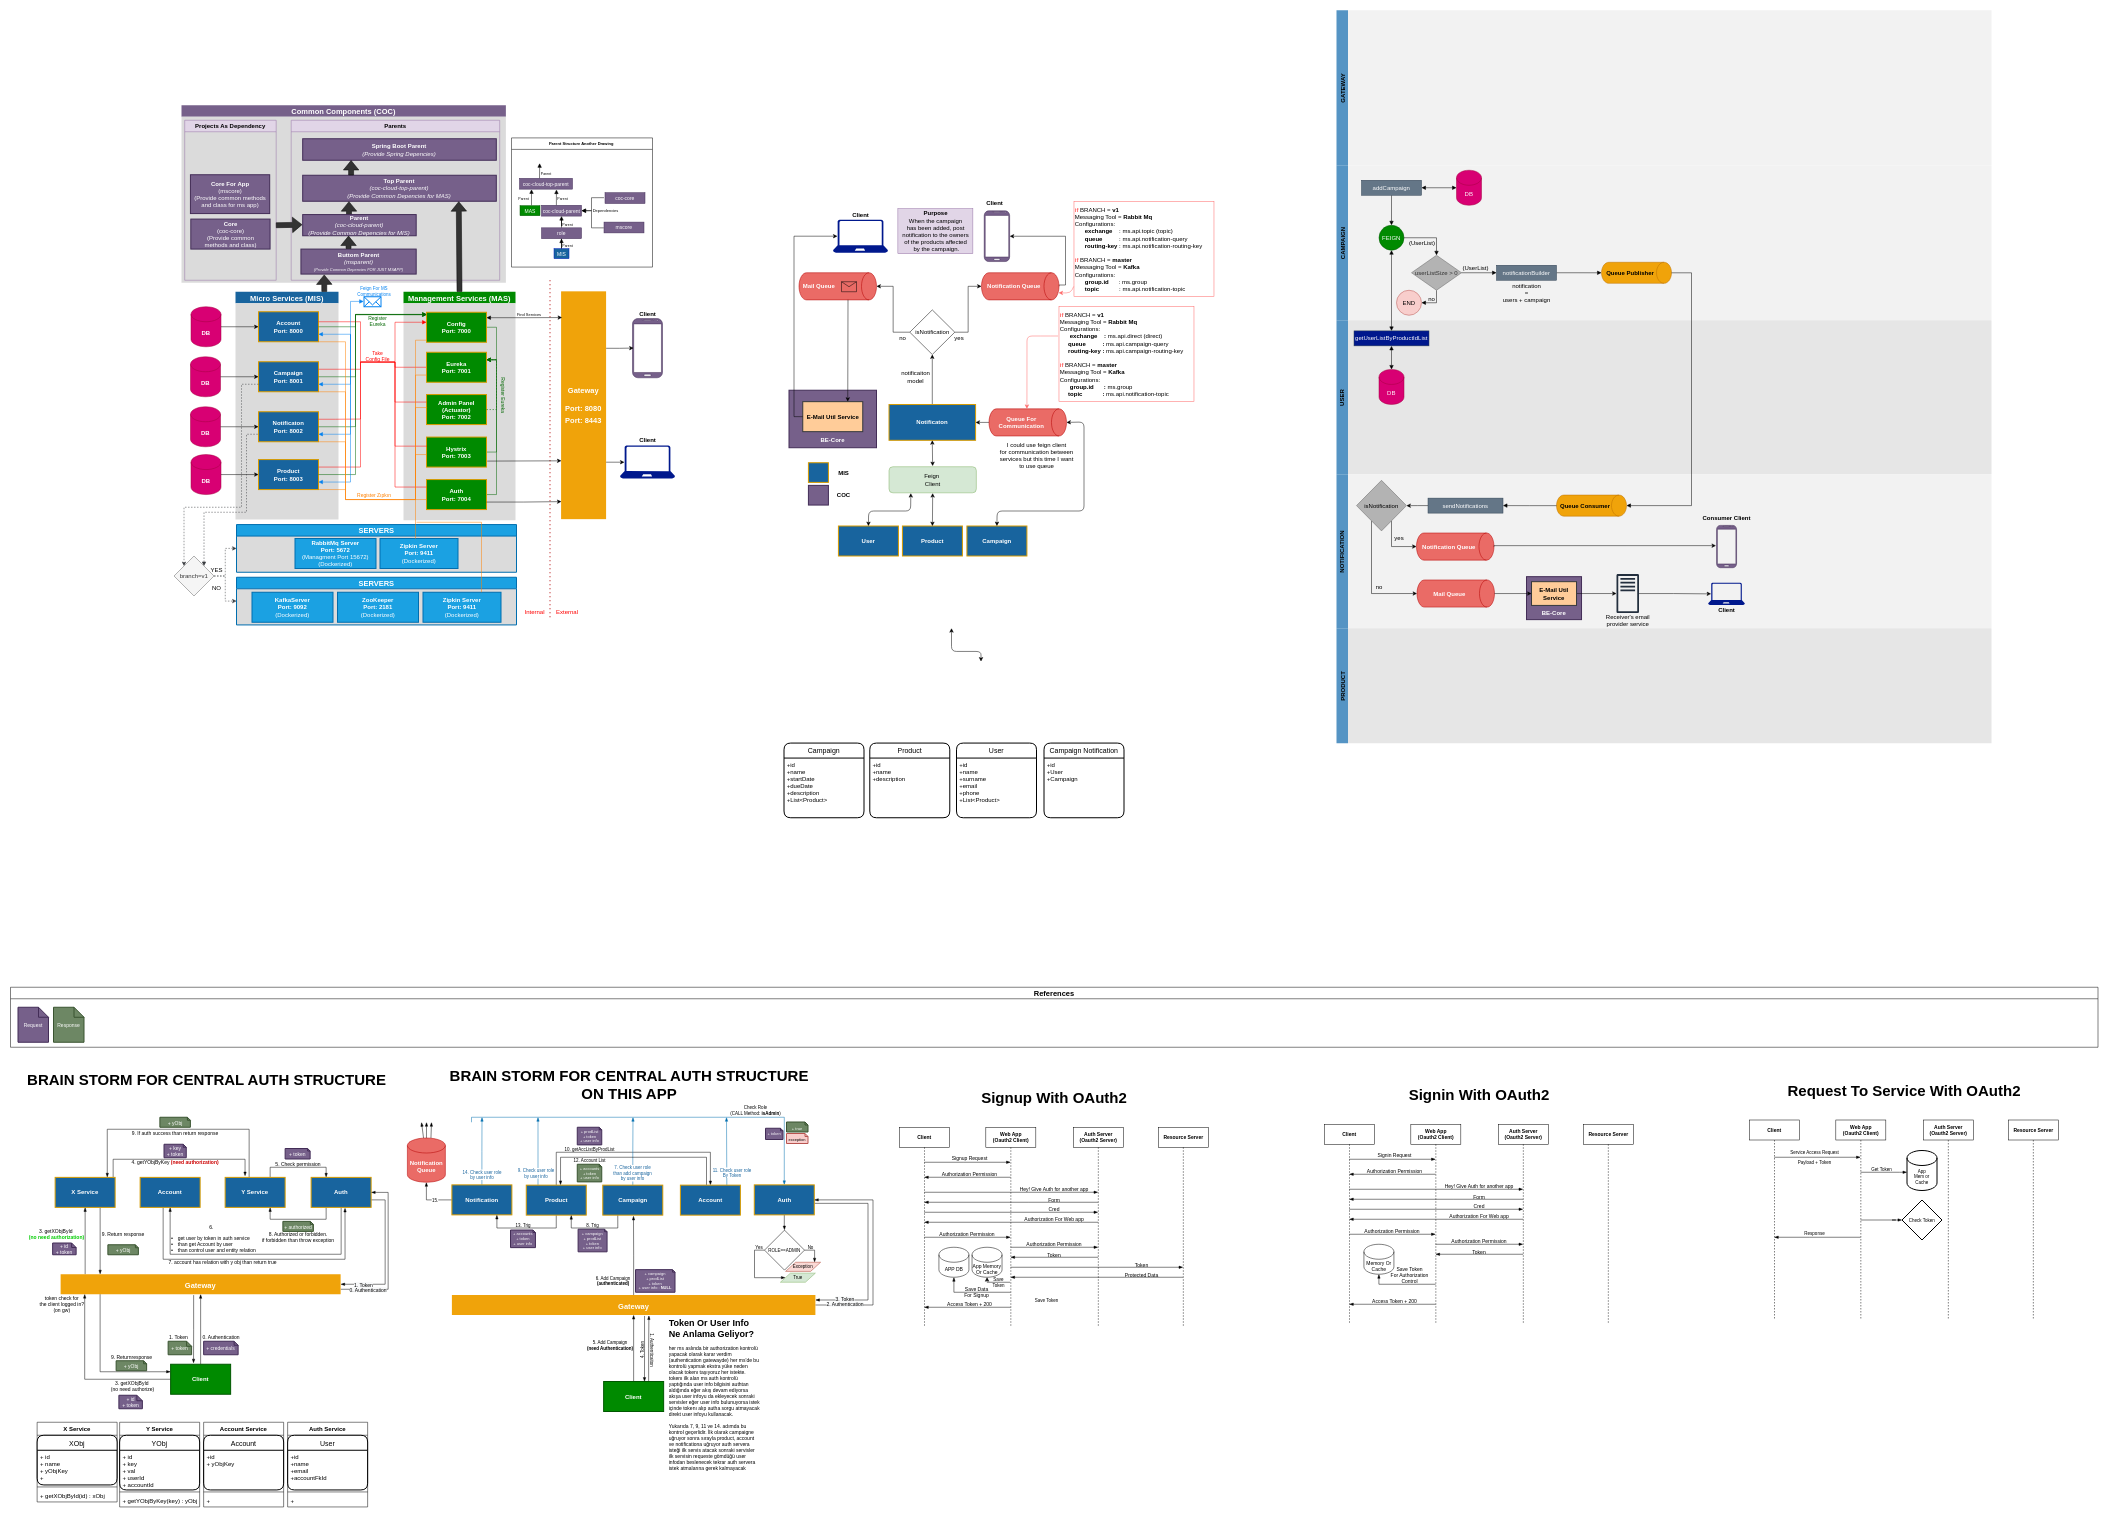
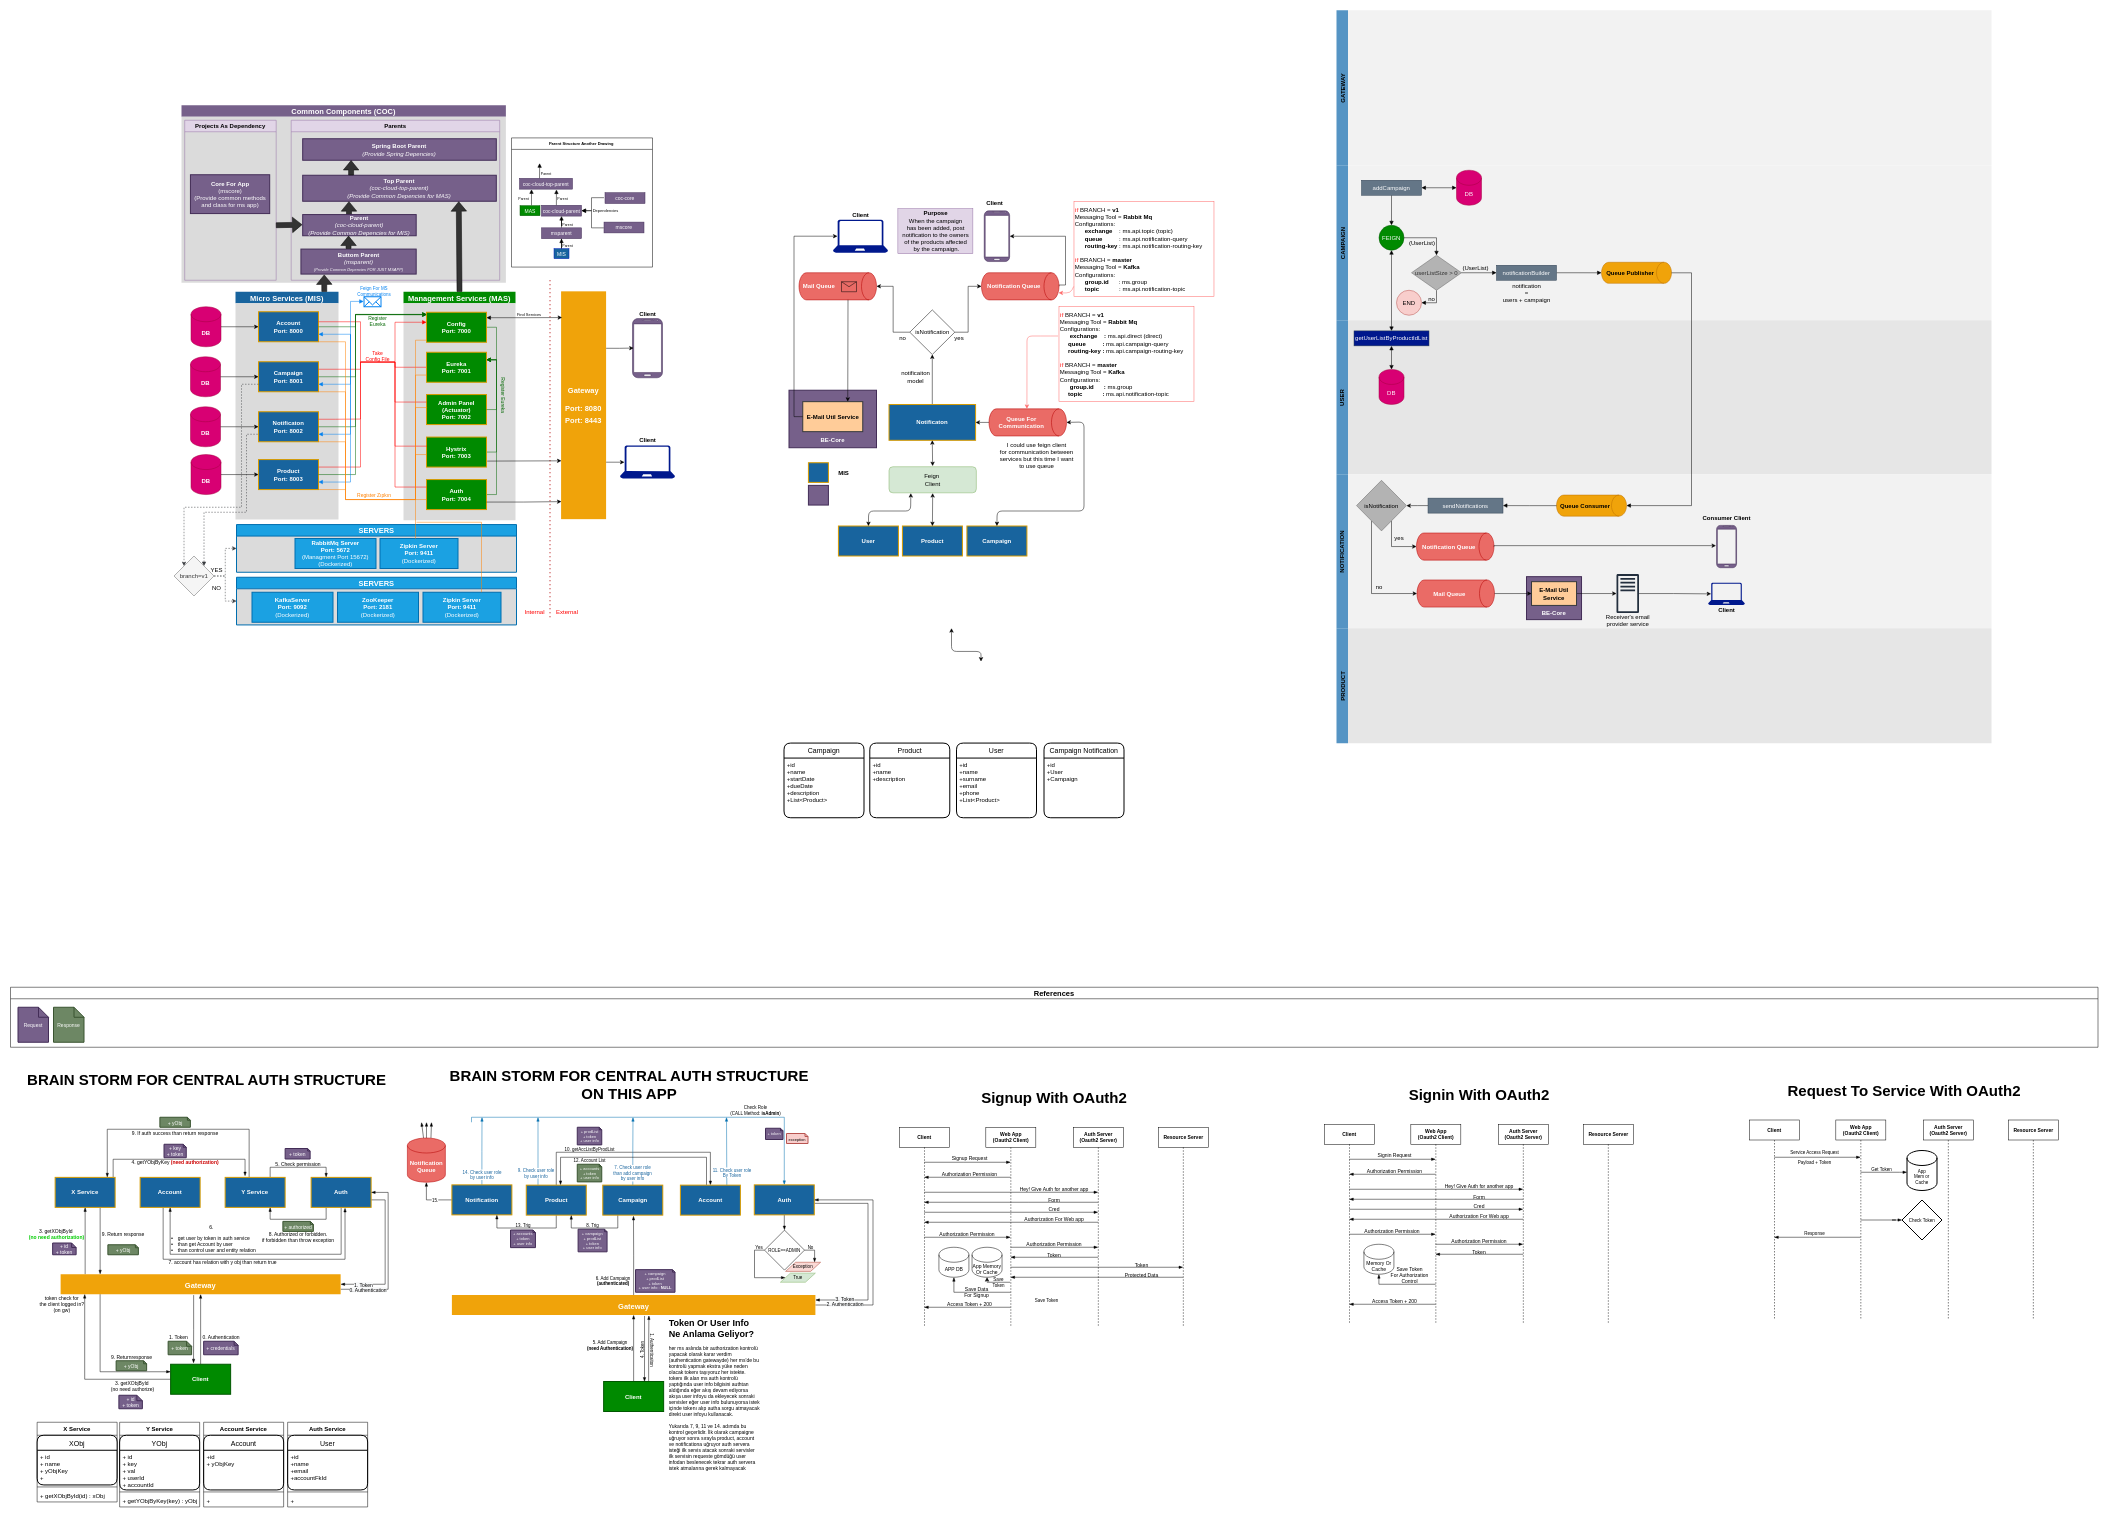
node "role": label "role" -> "msparent"
node "Core (coc-core) (Provide common methods and class)": removed
edge "Admin Panel (Actuator) Port: 7002" -> "Eureka Port: 7001": style dashed -> solid
node "COC": removed
node "+ true": removed
